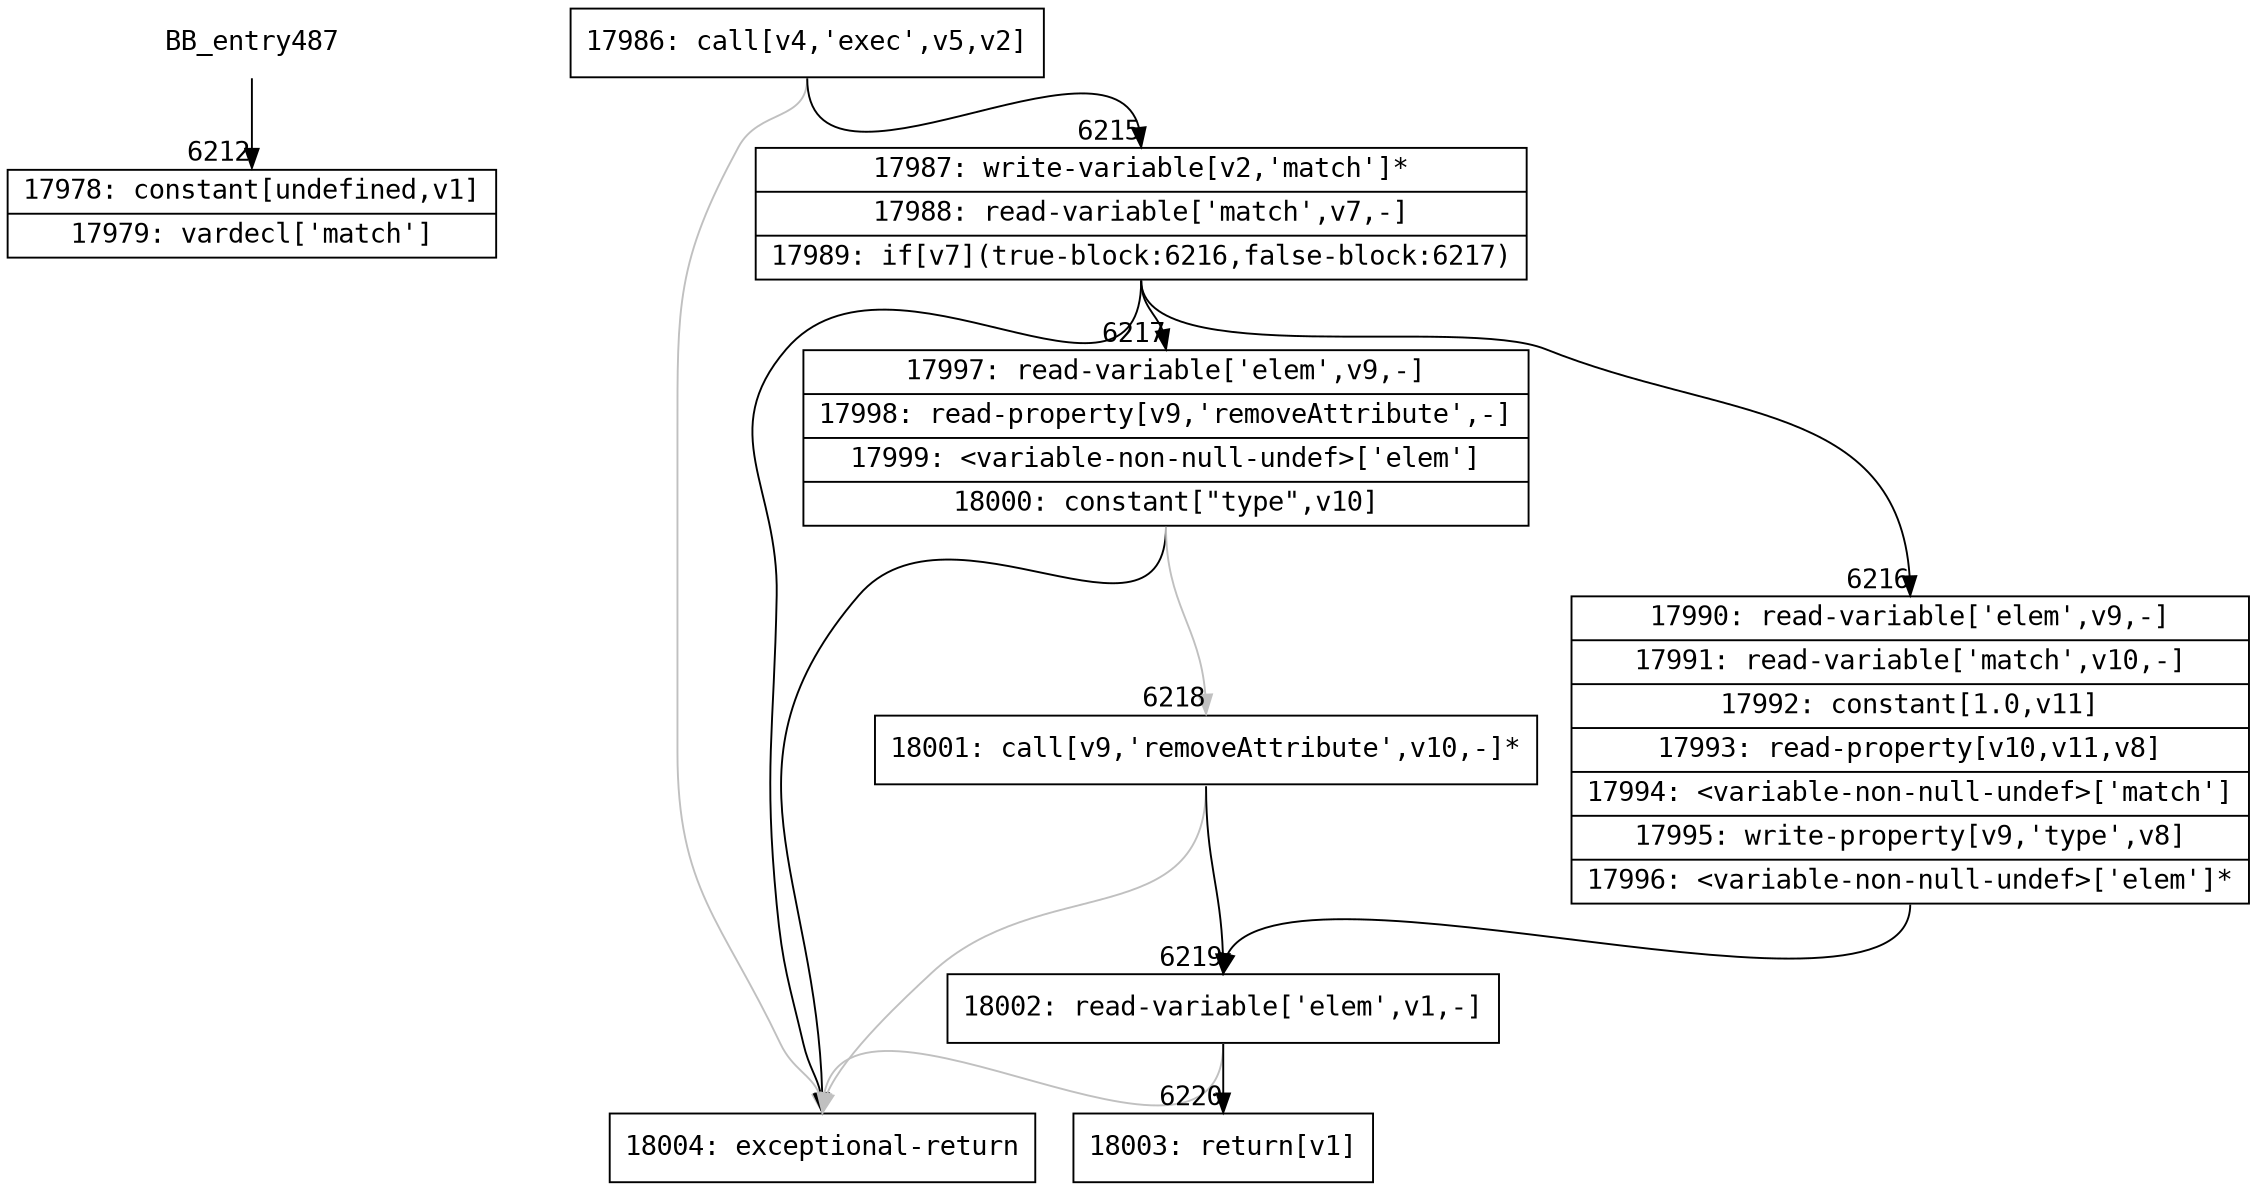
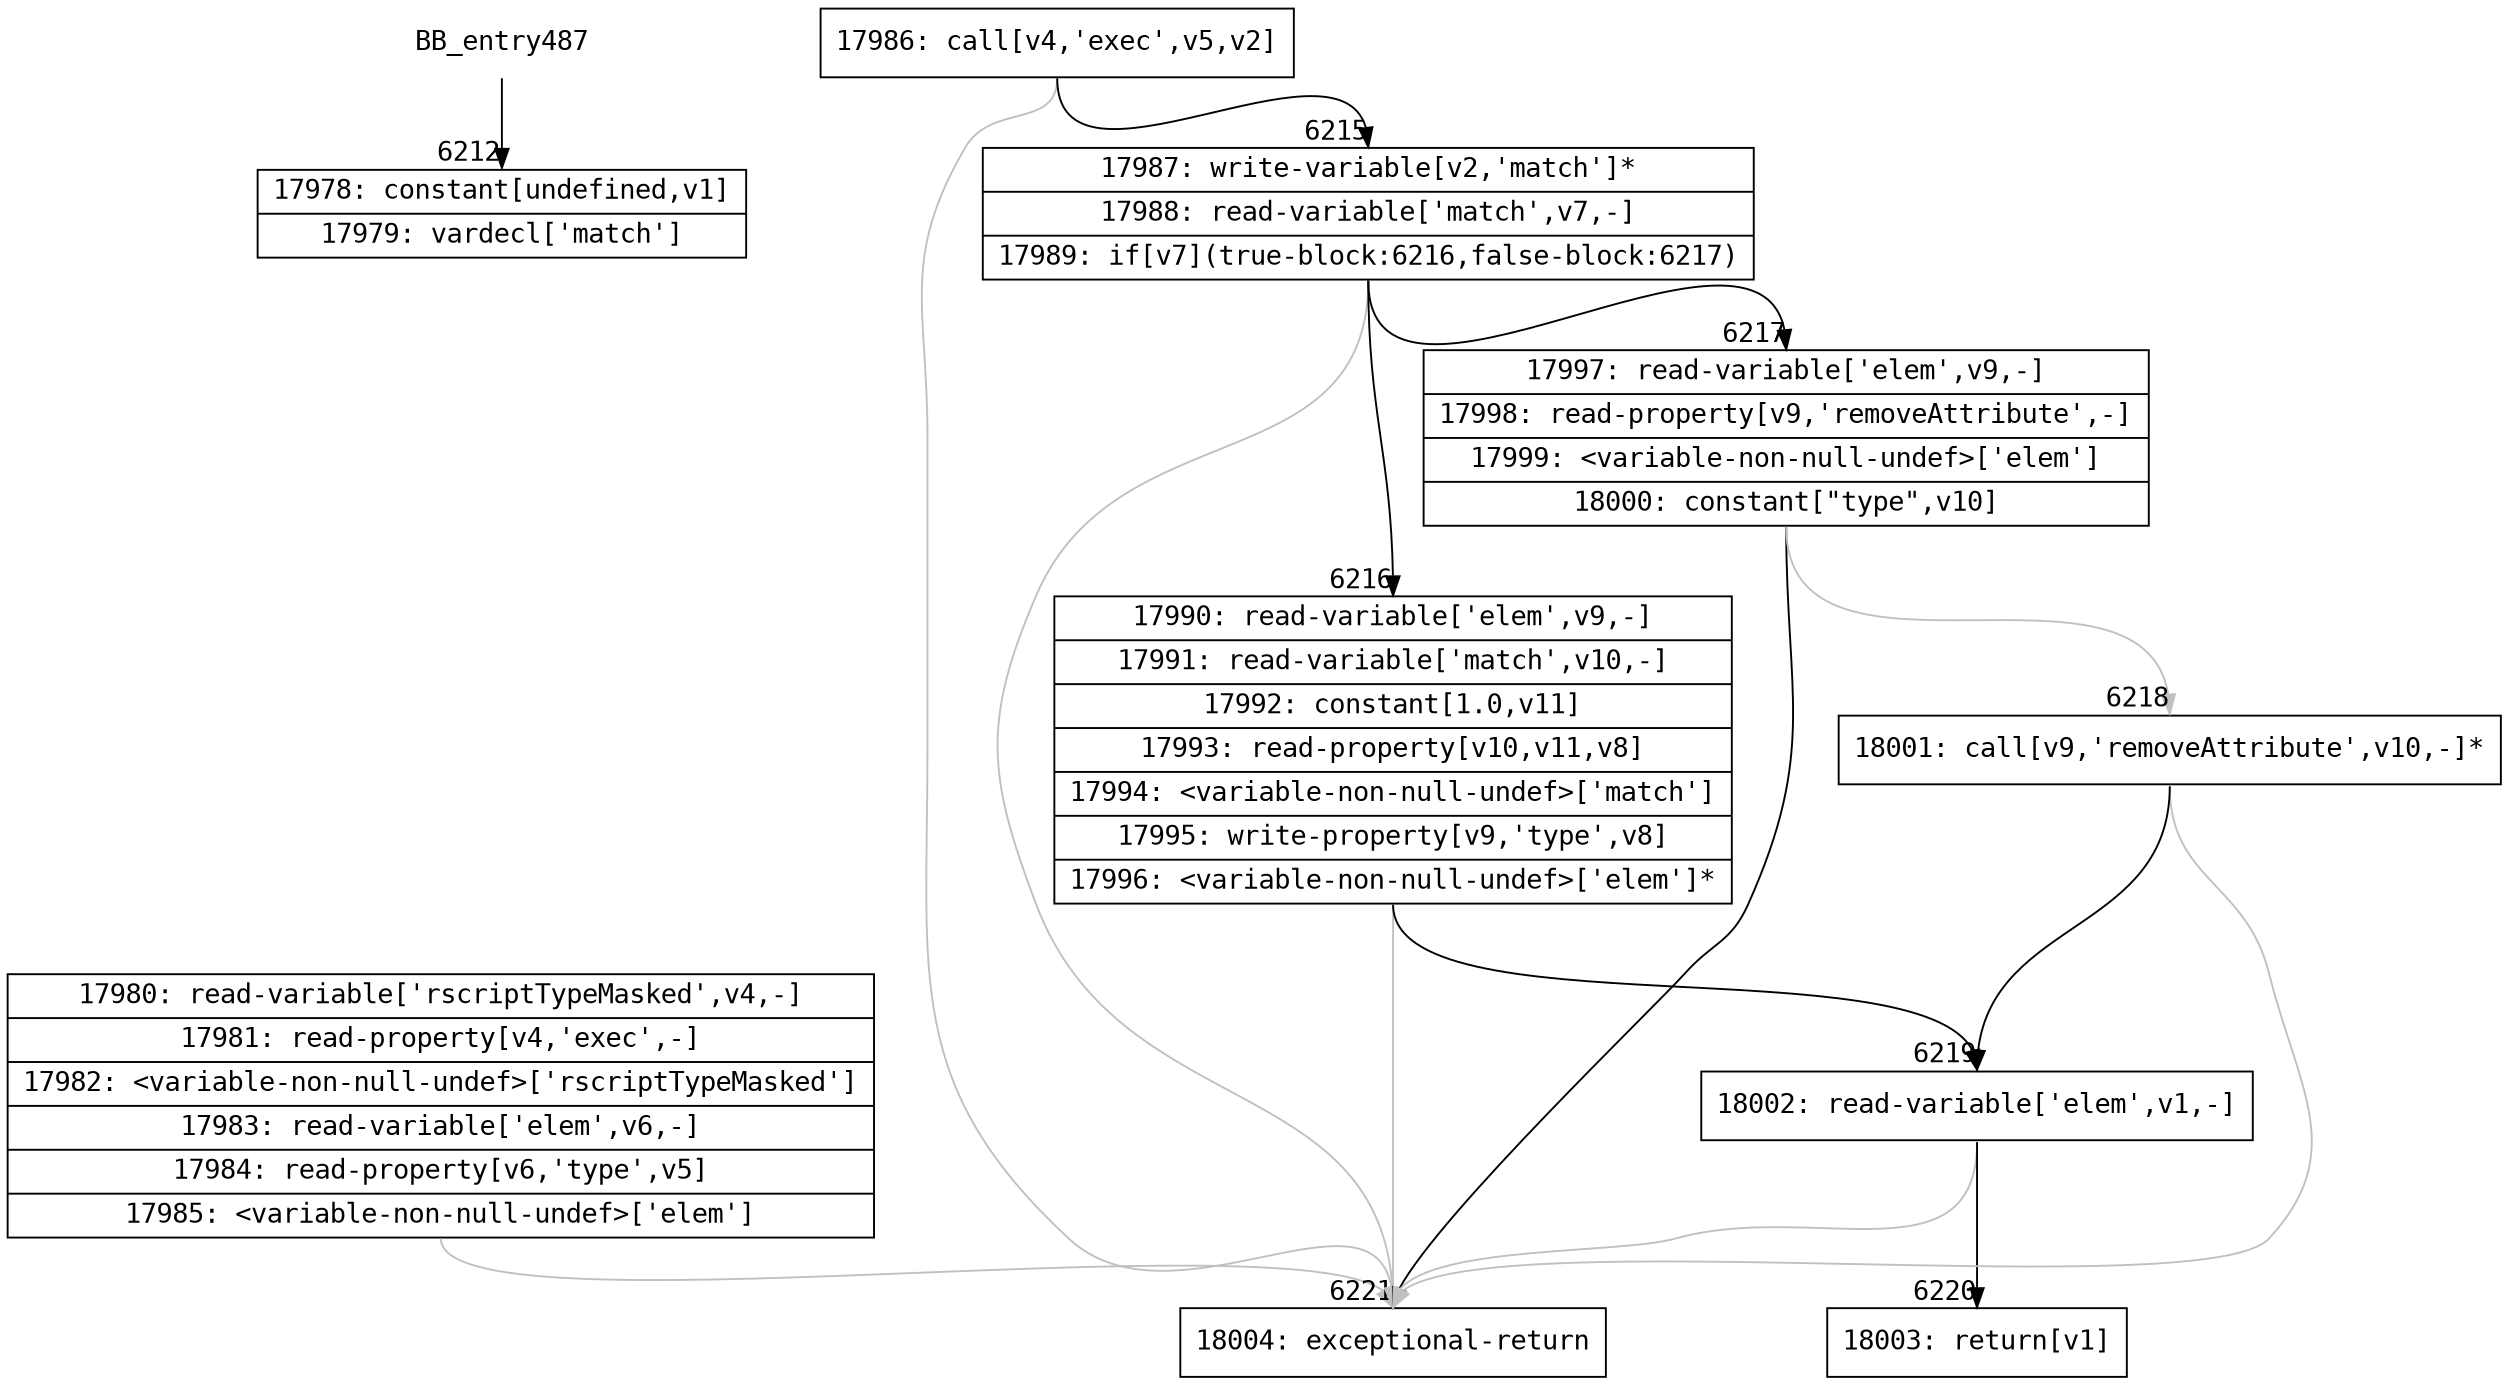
edge "17987: write-variable[v2,'match']*" -> "18004: exceptional-return": color black -> gray
edge "17990: read-variable['elem',v9,-]" -> "18004: exceptional-return": added
node "17980: read-variable['rscriptTypeMasked',v4,-]": added
